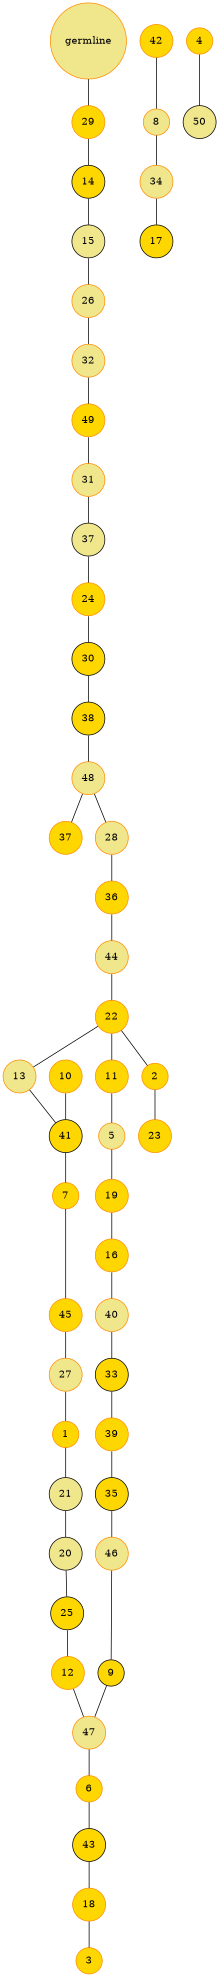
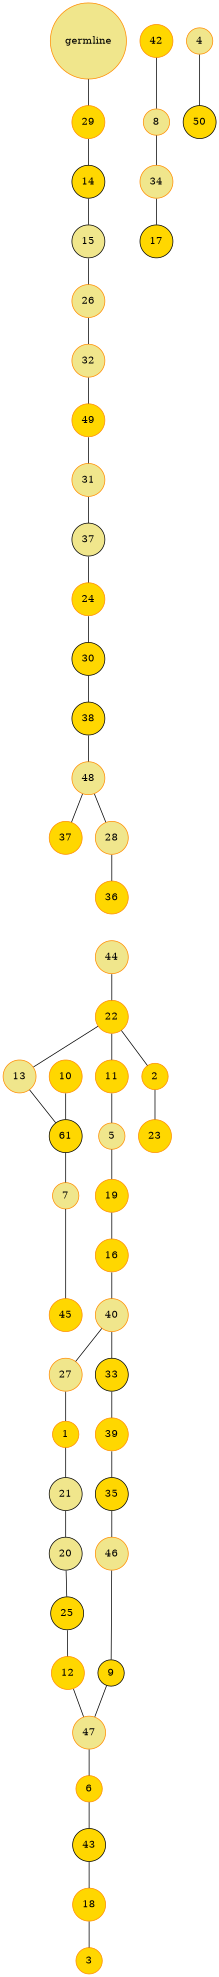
node "4": fillcolor gold -> khaki
node "50": fillcolor khaki -> gold
edge "36" -- "44": removed
node "41": label "41" -> "61"
node "7": fillcolor gold -> khaki
edge "45" -- "27": now "40" -- "27"
